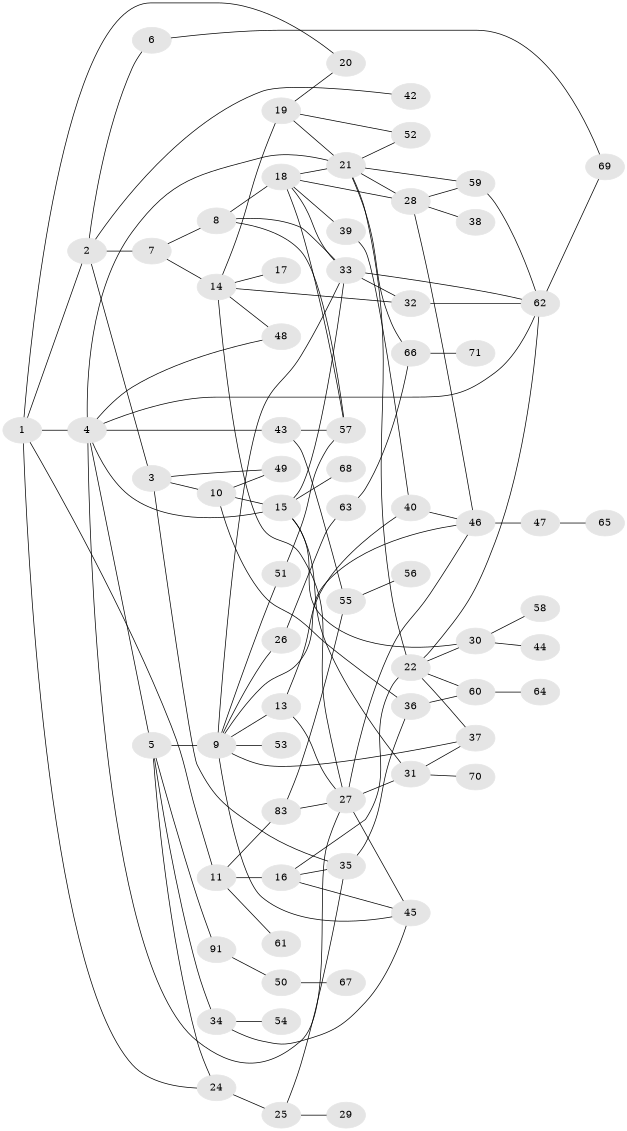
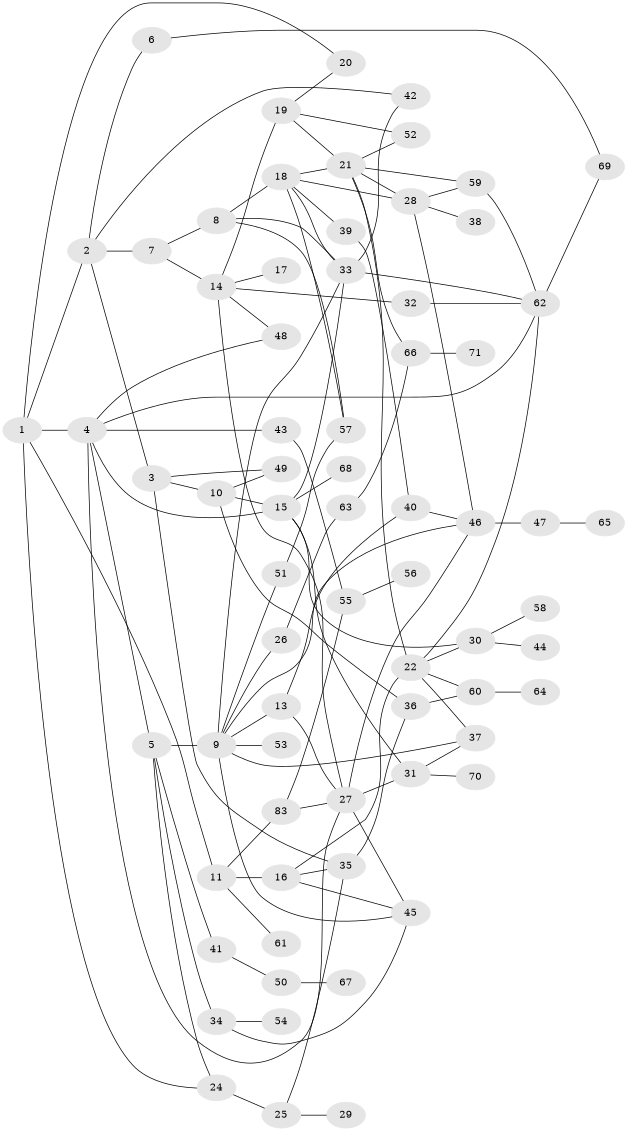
edge "21" -- "4": removed
edge "33" -- "32": now "33" -- "42"
edge "43" -- "57": removed
node "91": label "91" -> "41"
